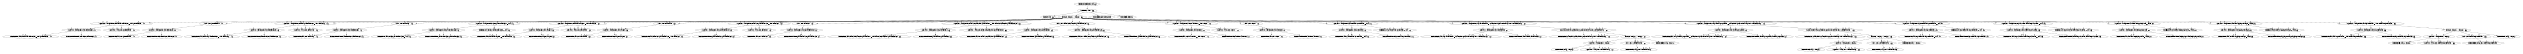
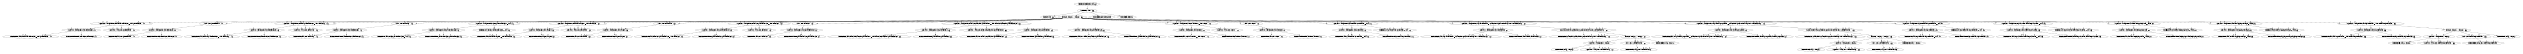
node "(<init>,new FilterSetCollection(globalFilterSet))": removed
